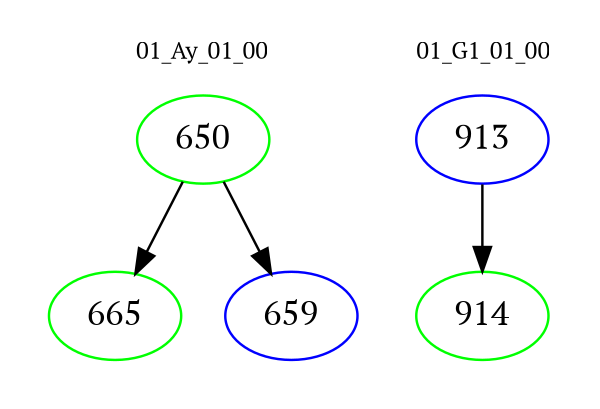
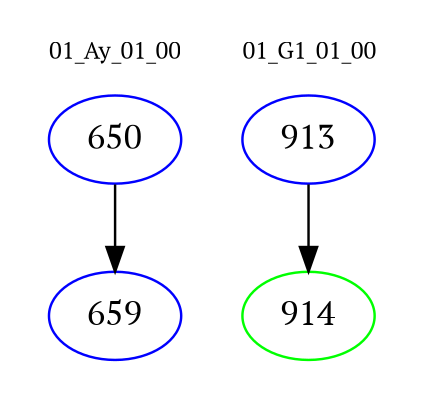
node "650": color green -> blue
node "665": removed
